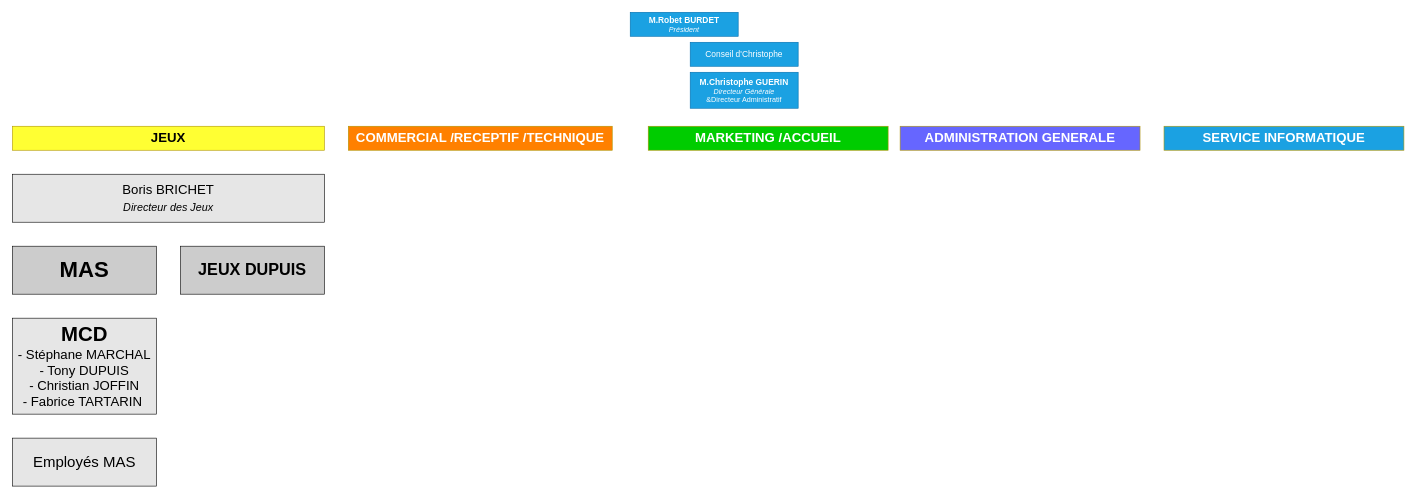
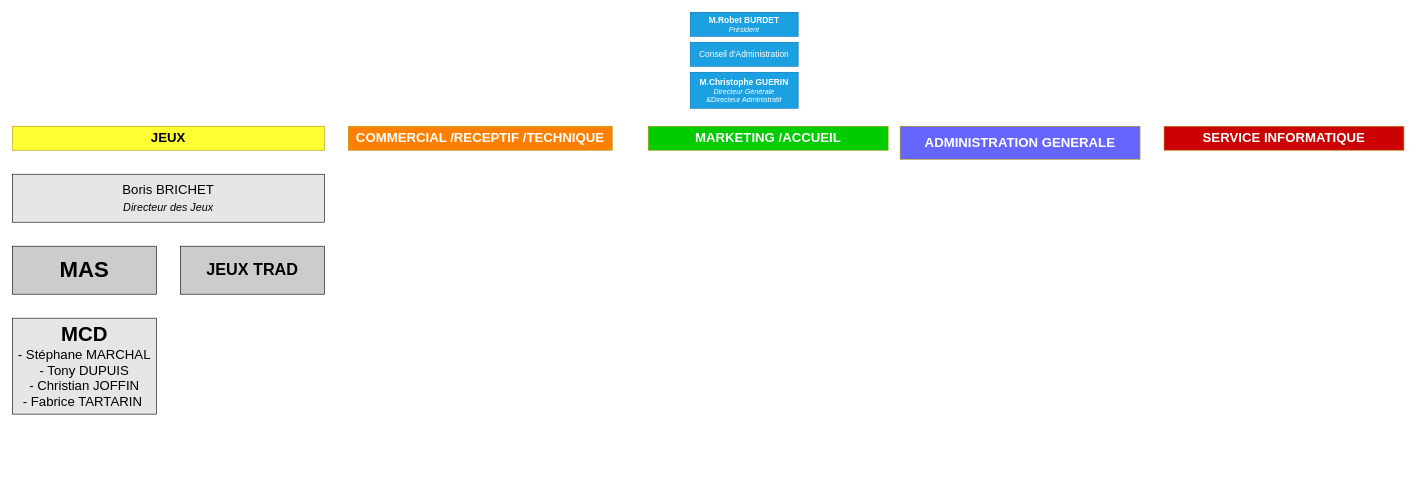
node "M.Robet BURDET Président": moved (684, 24) -> (744, 24)
node "Conseil d'Christophe": label "Conseil d'Christophe" -> "Conseil d'Administration"
node "ADMINISTRATION GENERALE": size 240x24 -> 240x33
node "SERVICE INFORMATIQUE": fillcolor #1ba1e2 -> #cc0000
node "JEUX DUPUIS": label "JEUX DUPUIS" -> "JEUX TRAD"
node "Employés MAS": removed
